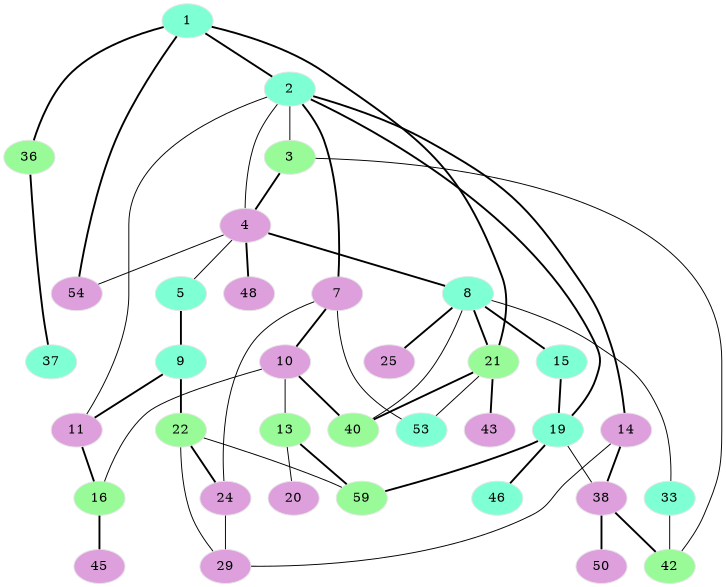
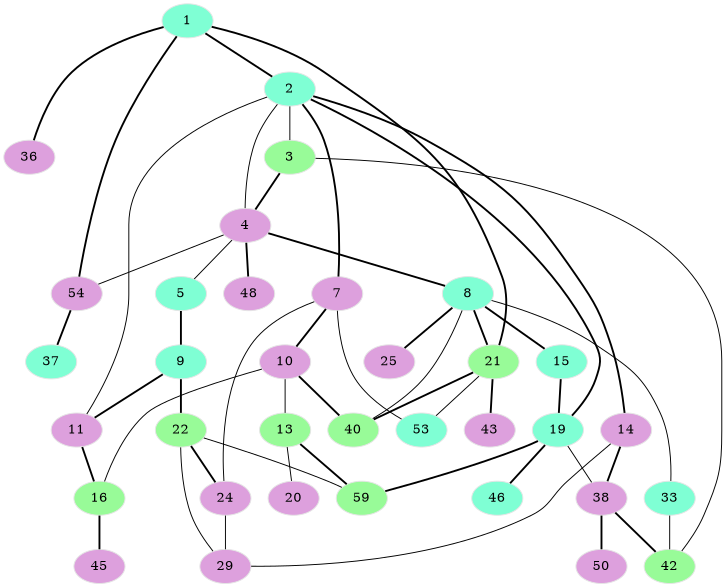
node "36": fillcolor palegreen -> plum
edge "36" -- "37": now "54" -- "37"
